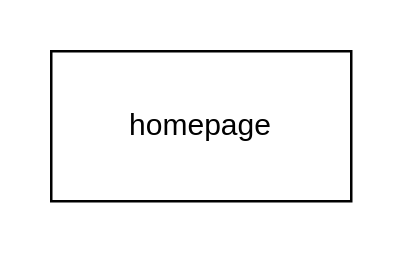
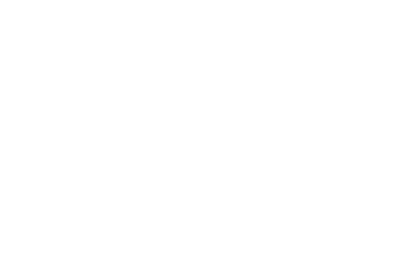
node "homepage": removed
